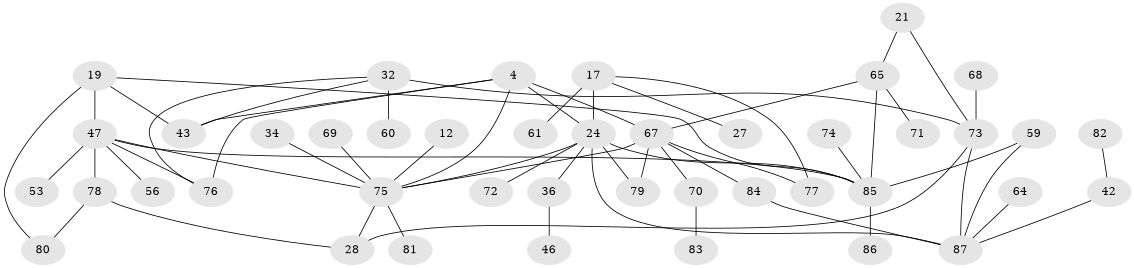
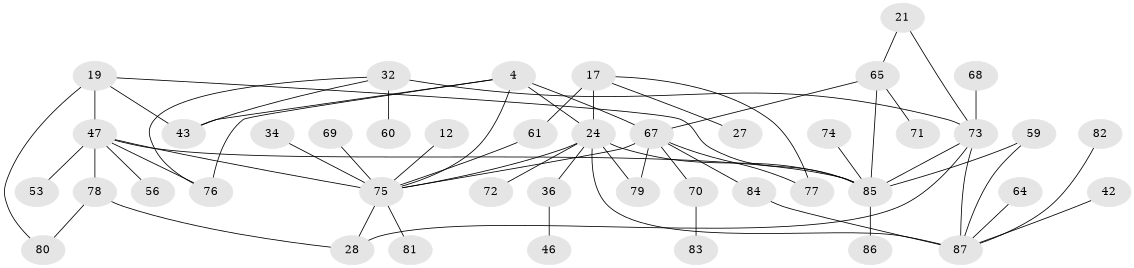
edge "73" -- "85": added
edge "82" -- "42": now "82" -- "87"
edge "61" -- "75": added
